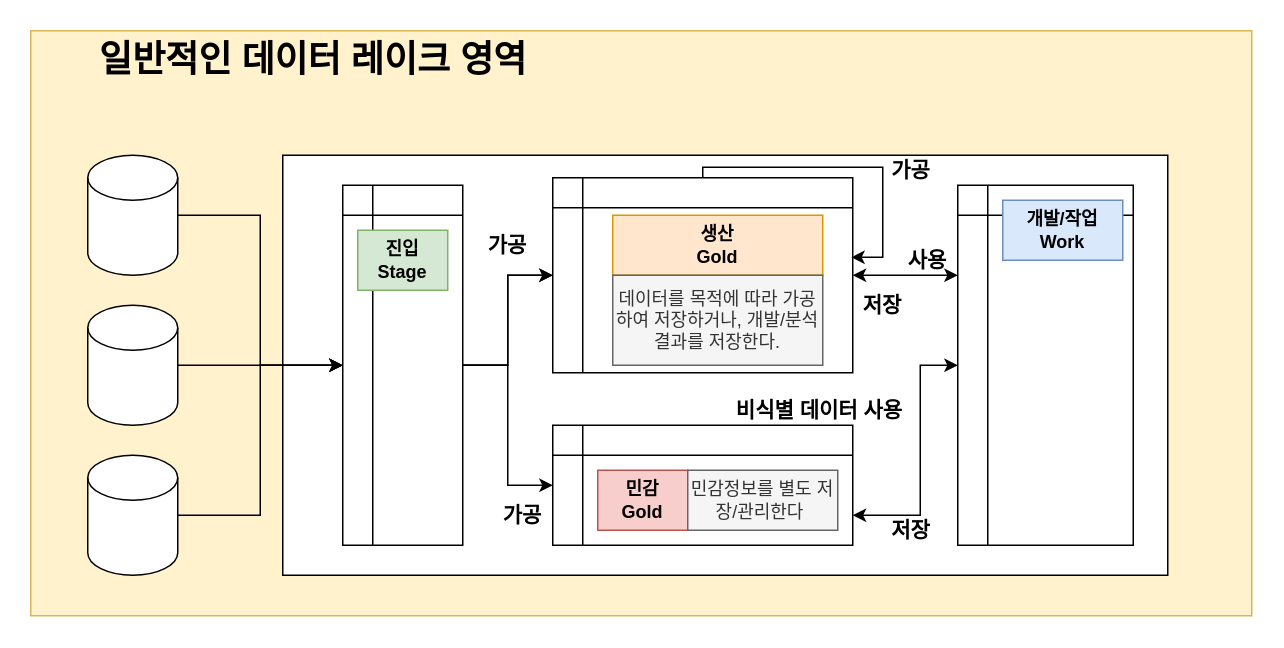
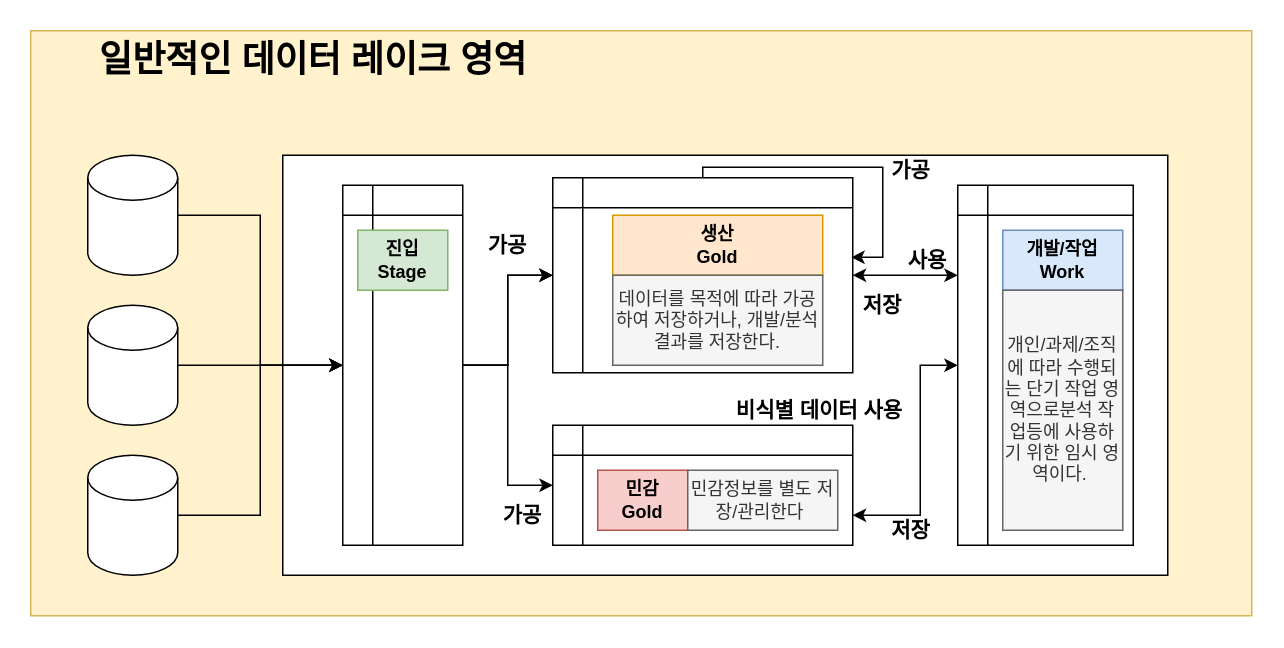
node "개발/작업 Work": moved (1063, 230) -> (1063, 260)
node "개인/과제/조직에 따라 수행되는 단기 작업 영역으로분석 작업등에 사용하기 위한 임시 영역이다.": added
